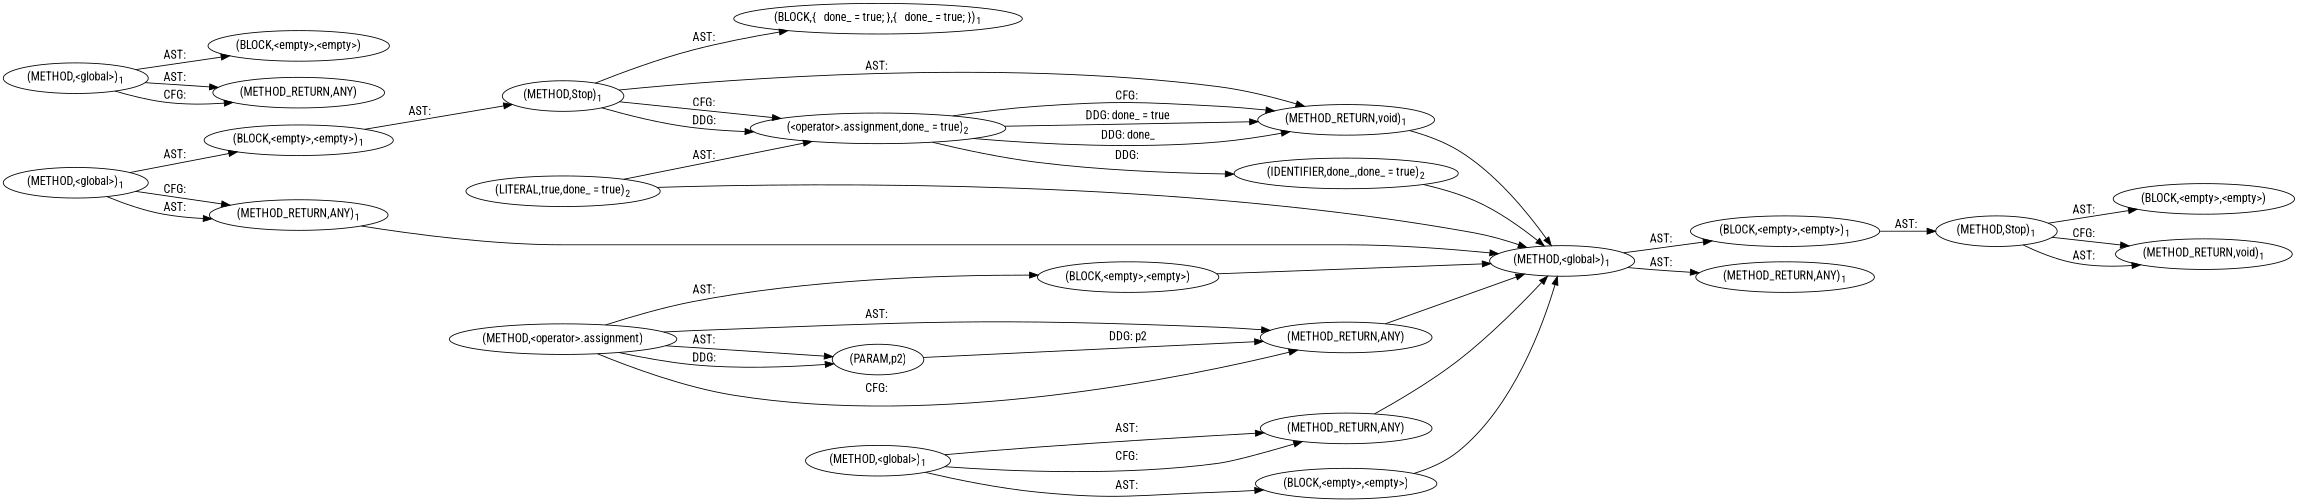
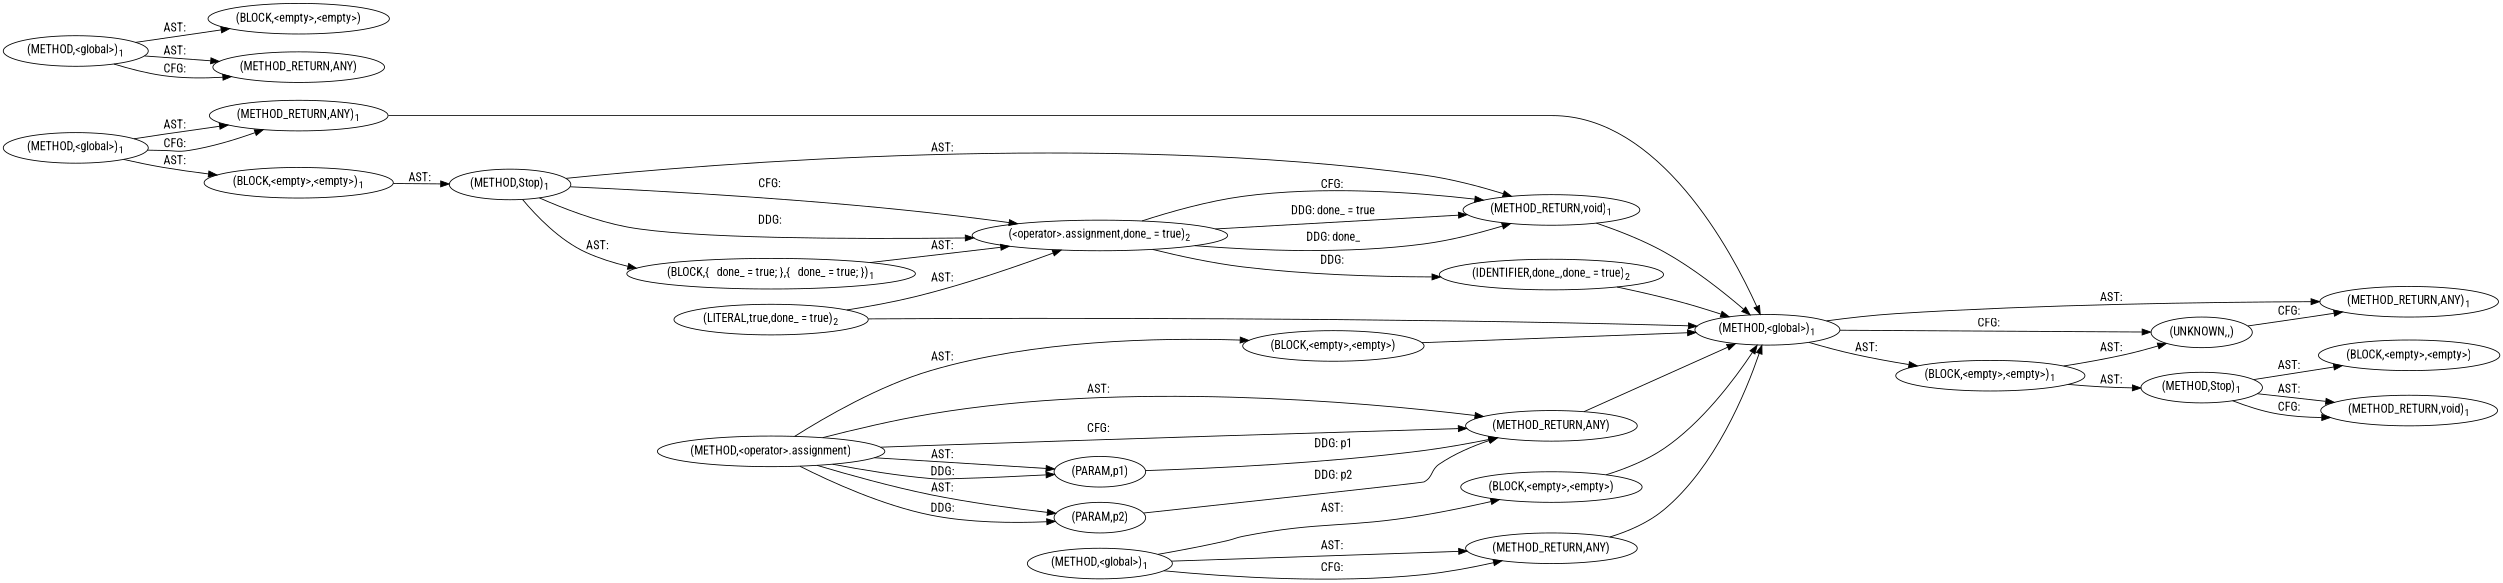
edge "(BLOCK,{   done_ = true; },{   done_ = true; })" -> "(<operator>.assignment,done_ = true)": added, label "AST:"
node "(UNKNOWN,,)": added
node "(PARAM,p1)": added
